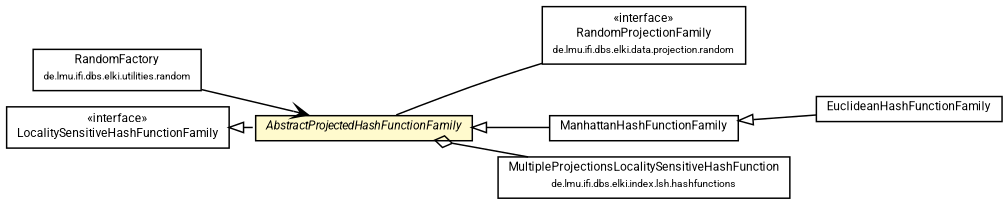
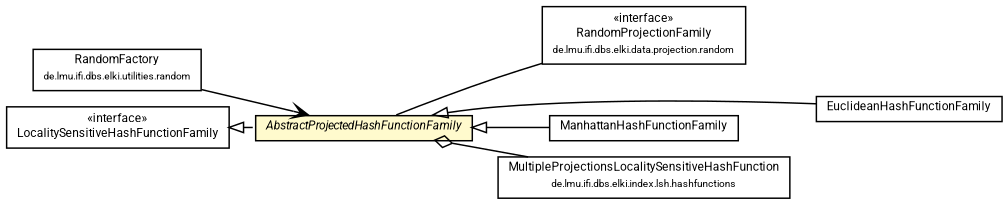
edge "EuclideanHashFunctionFamily" -> "ManhattanHashFunctionFamily": now "EuclideanHashFunctionFamily" -> "AbstractProjectedHashFunctionFamily"
